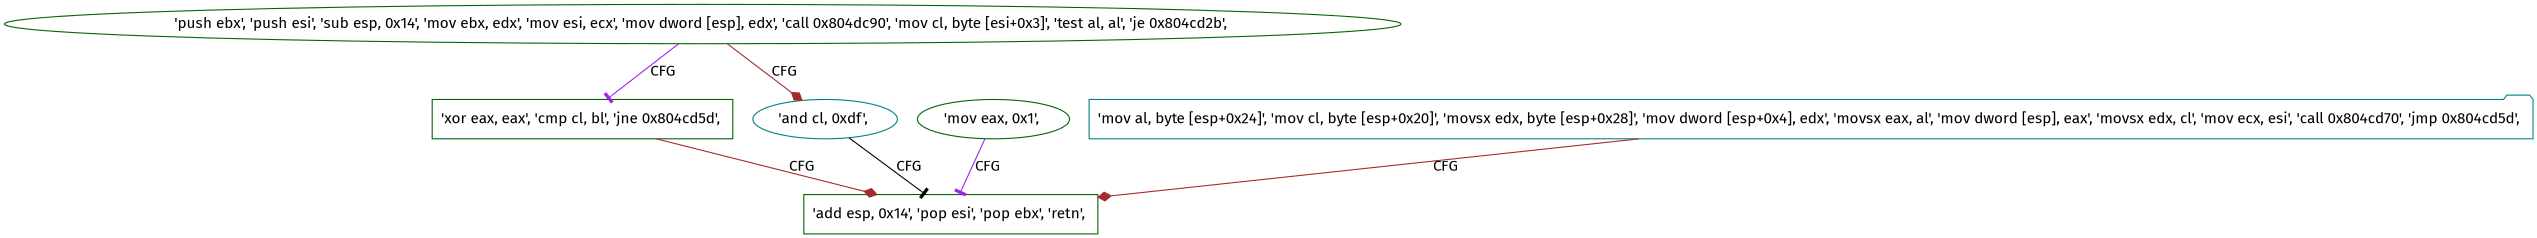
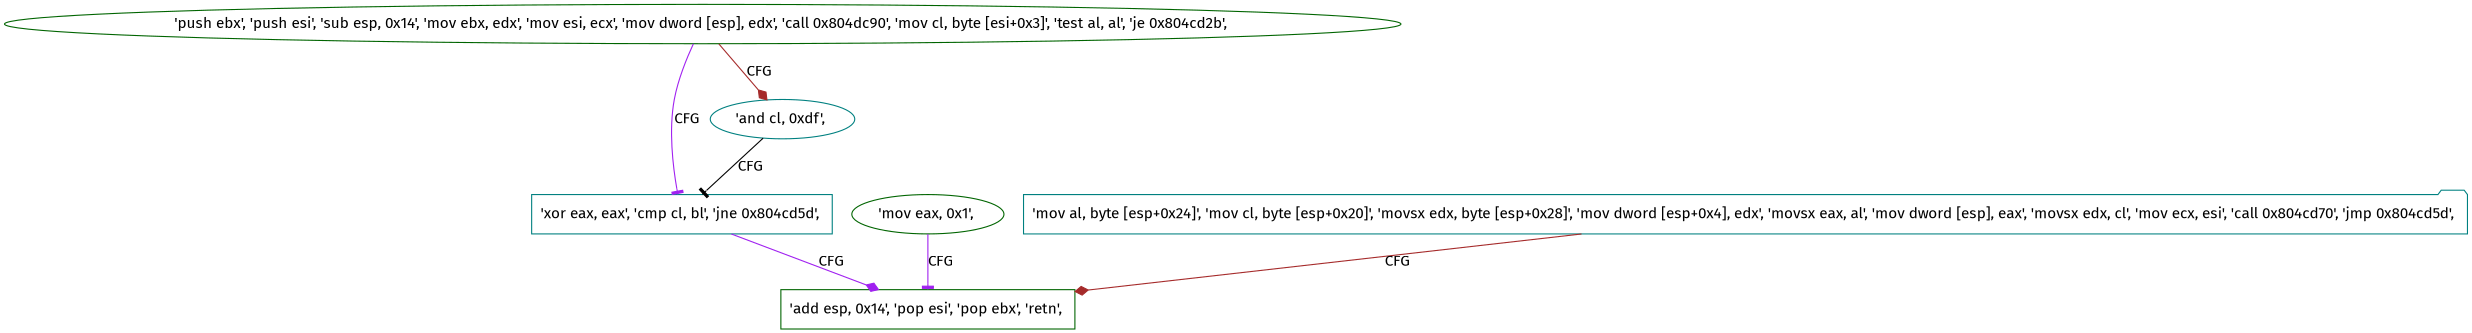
node "'xor eax, eax', 'cmp cl, bl', 'jne 0x804cd5d',": color darkgreen -> teal
edge "'xor eax, eax', 'cmp cl, bl', 'jne 0x804cd5d'," -> "'add esp, 0x14', 'pop esi', 'pop ebx', 'retn',": color brown -> purple
edge "'and cl, 0xdf'," -> "'add esp, 0x14', 'pop esi', 'pop ebx', 'retn',": now "'and cl, 0xdf'," -> "'xor eax, eax', 'cmp cl, bl', 'jne 0x804cd5d',"
